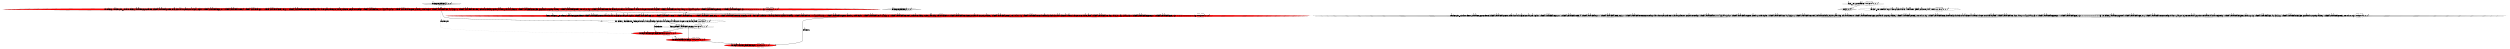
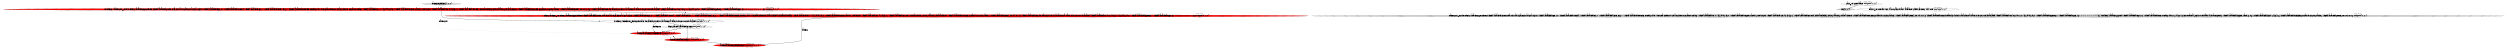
node "searchByQueryFindsEntry['0', '1', '0']": removed
